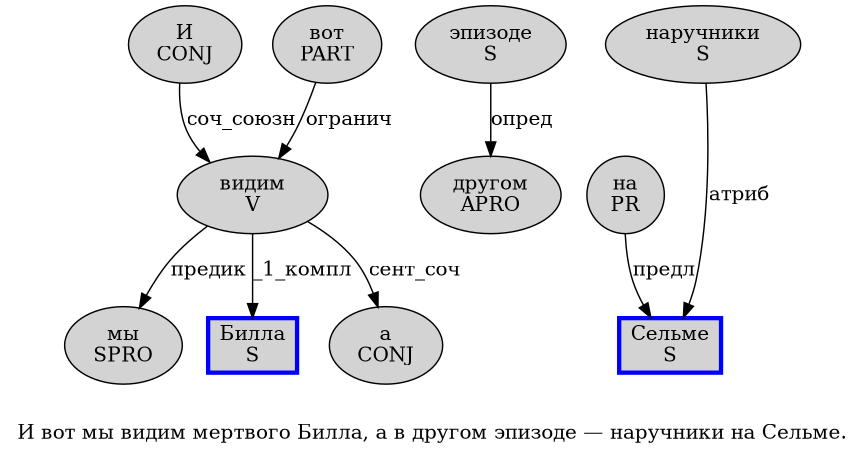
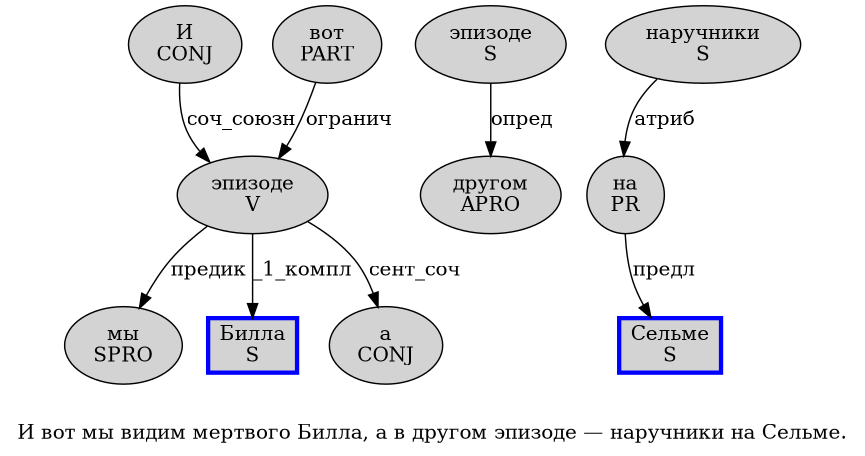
edge "наручники S" -> "Сельме S": now "наручники S" -> "на PR"
node "видим V": label "видим V" -> "эпизоде V"
